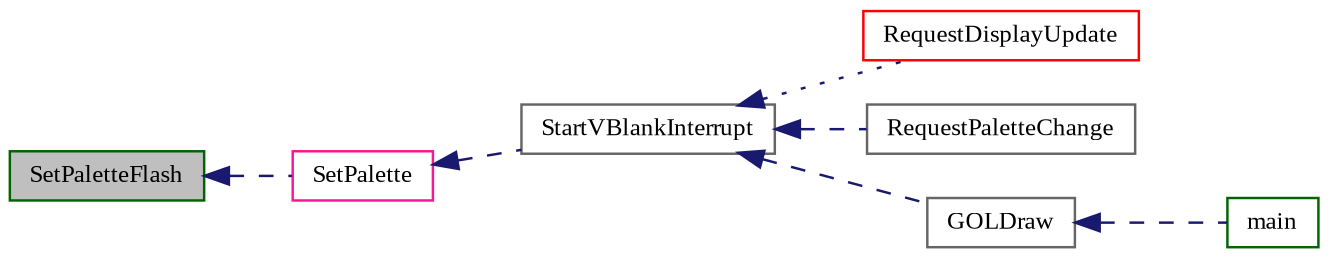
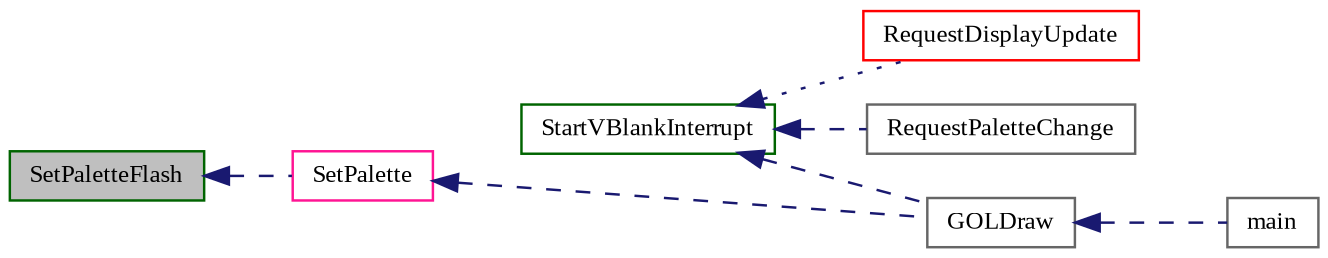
node "StartVBlankInterrupt": color gray40 -> darkgreen
edge "StartVBlankInterrupt" -> "SetPalette": now "GOLDraw" -> "SetPalette"
node "main": color darkgreen -> gray40
